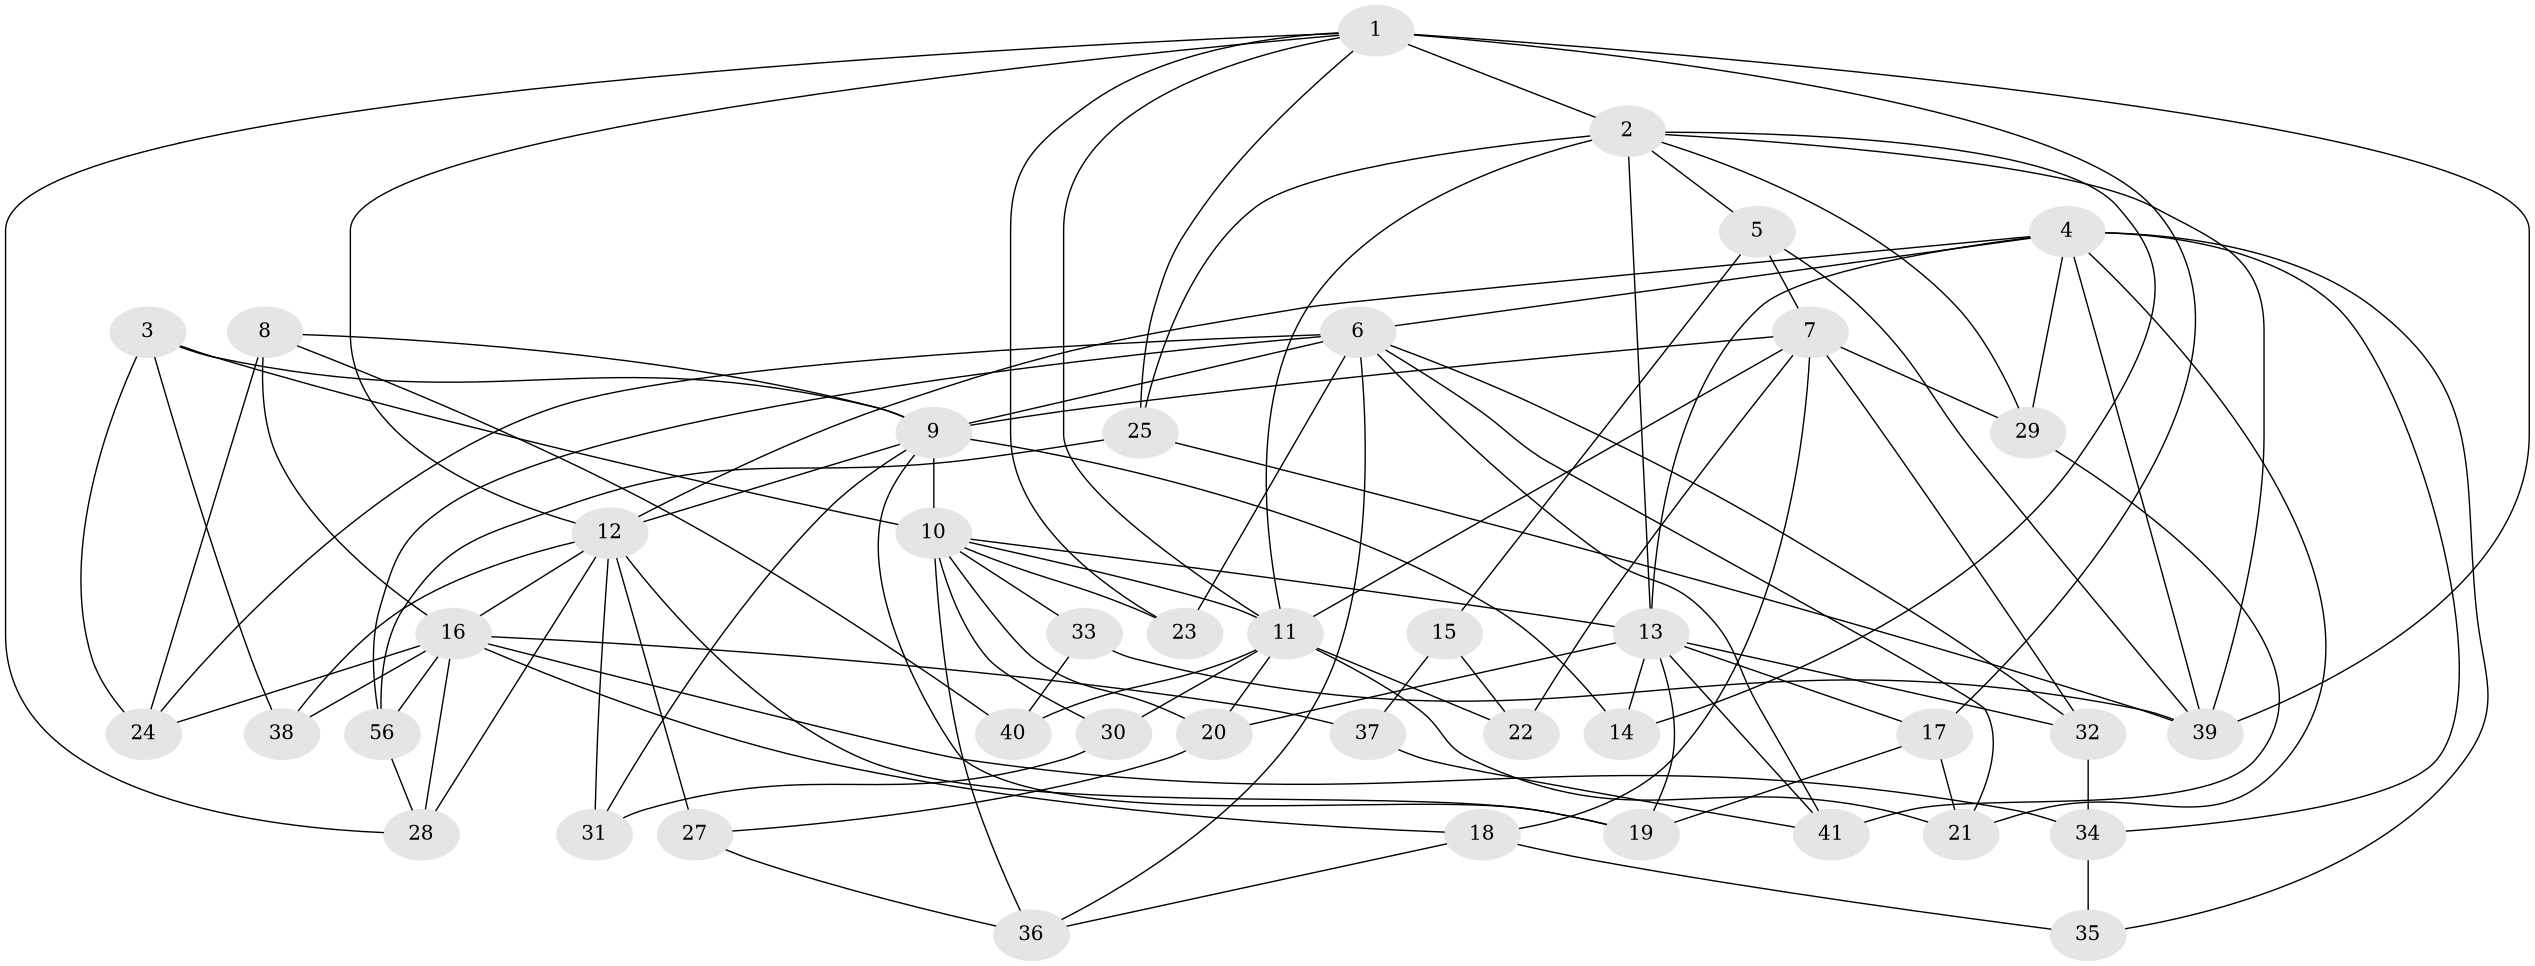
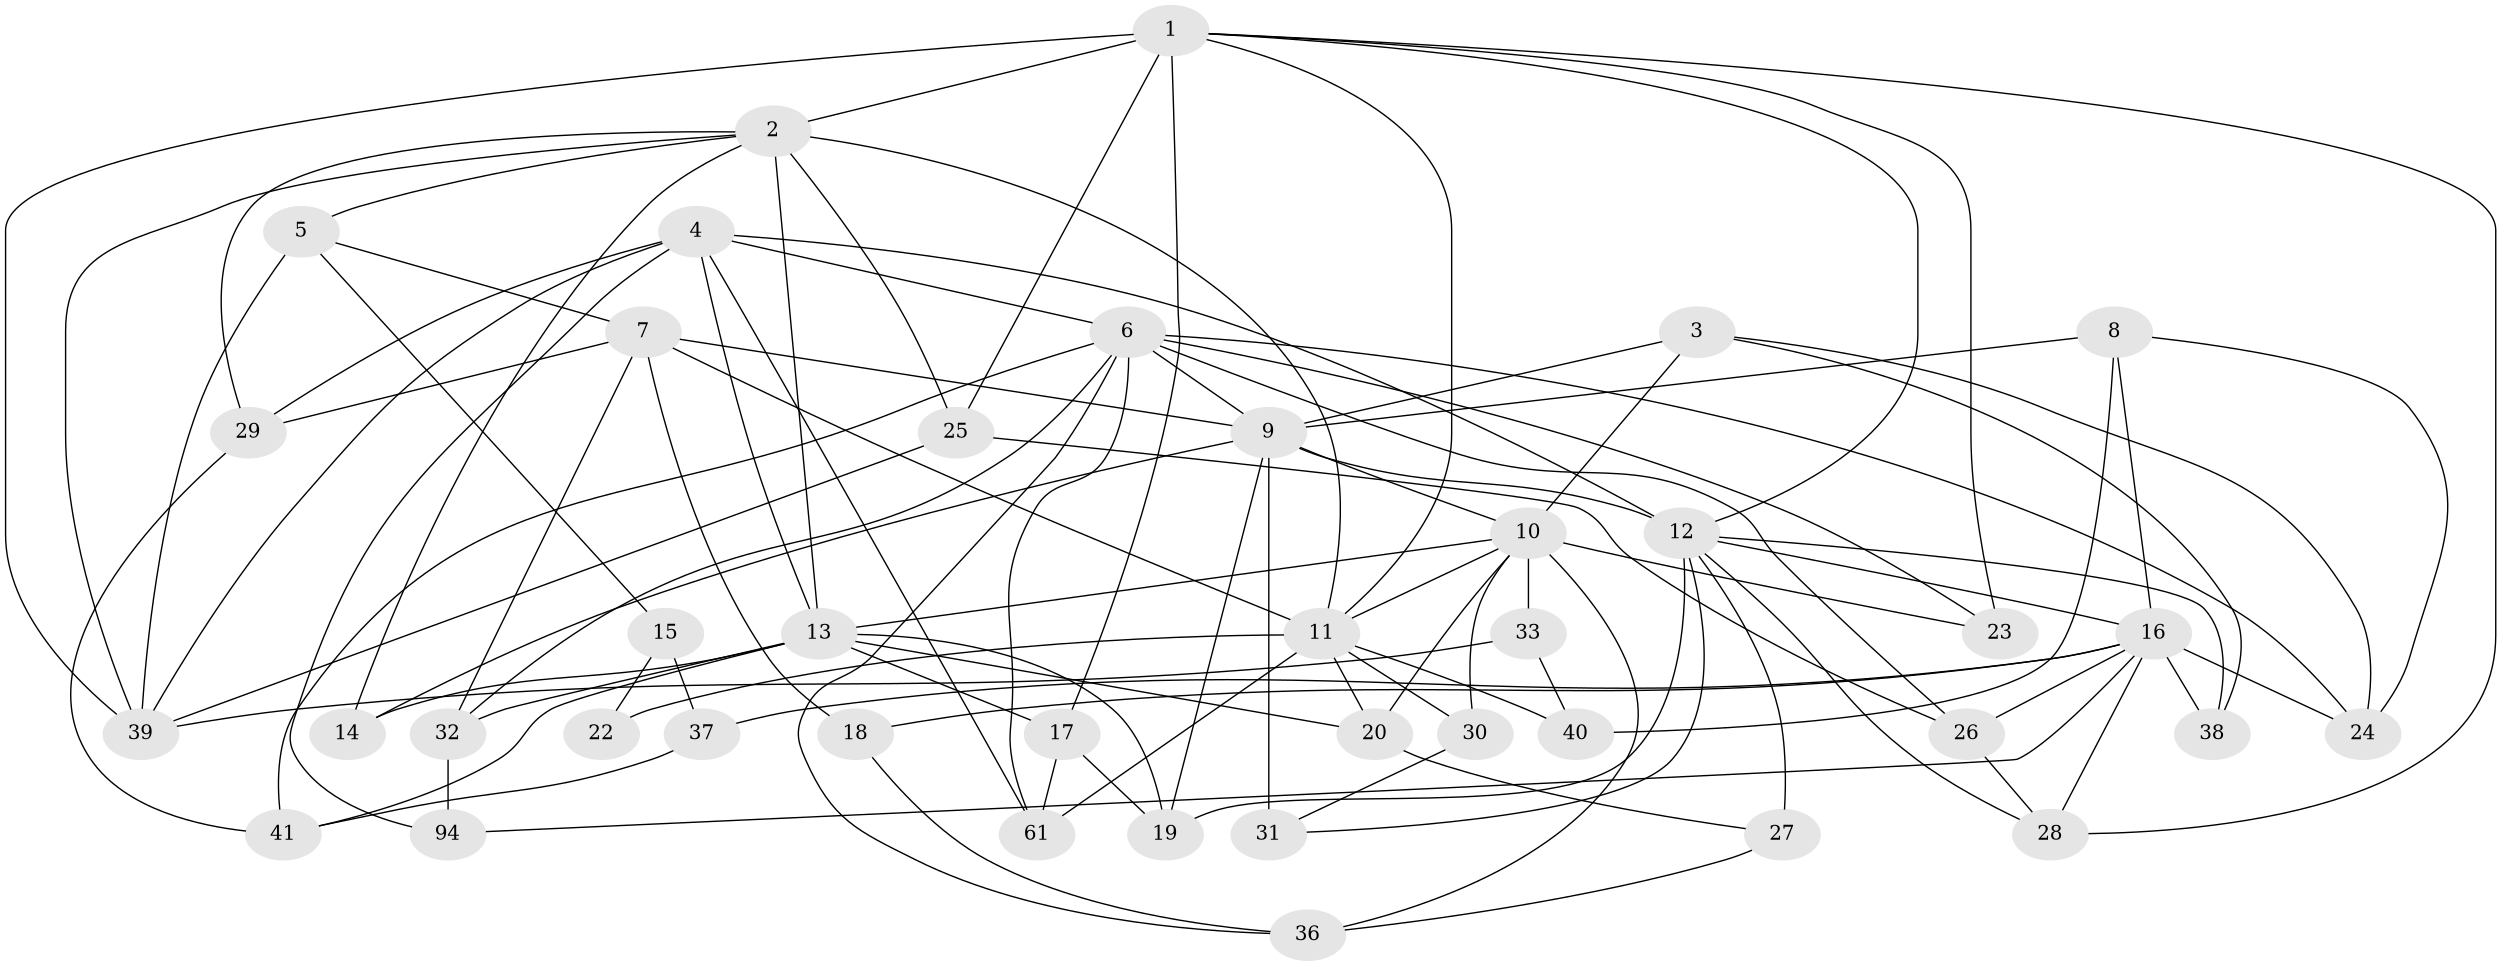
edge "7" -- "22": removed
node "56": label "56" -> "26"
node "21": label "21" -> "61"
node "34": label "34" -> "94"
node "35": removed
